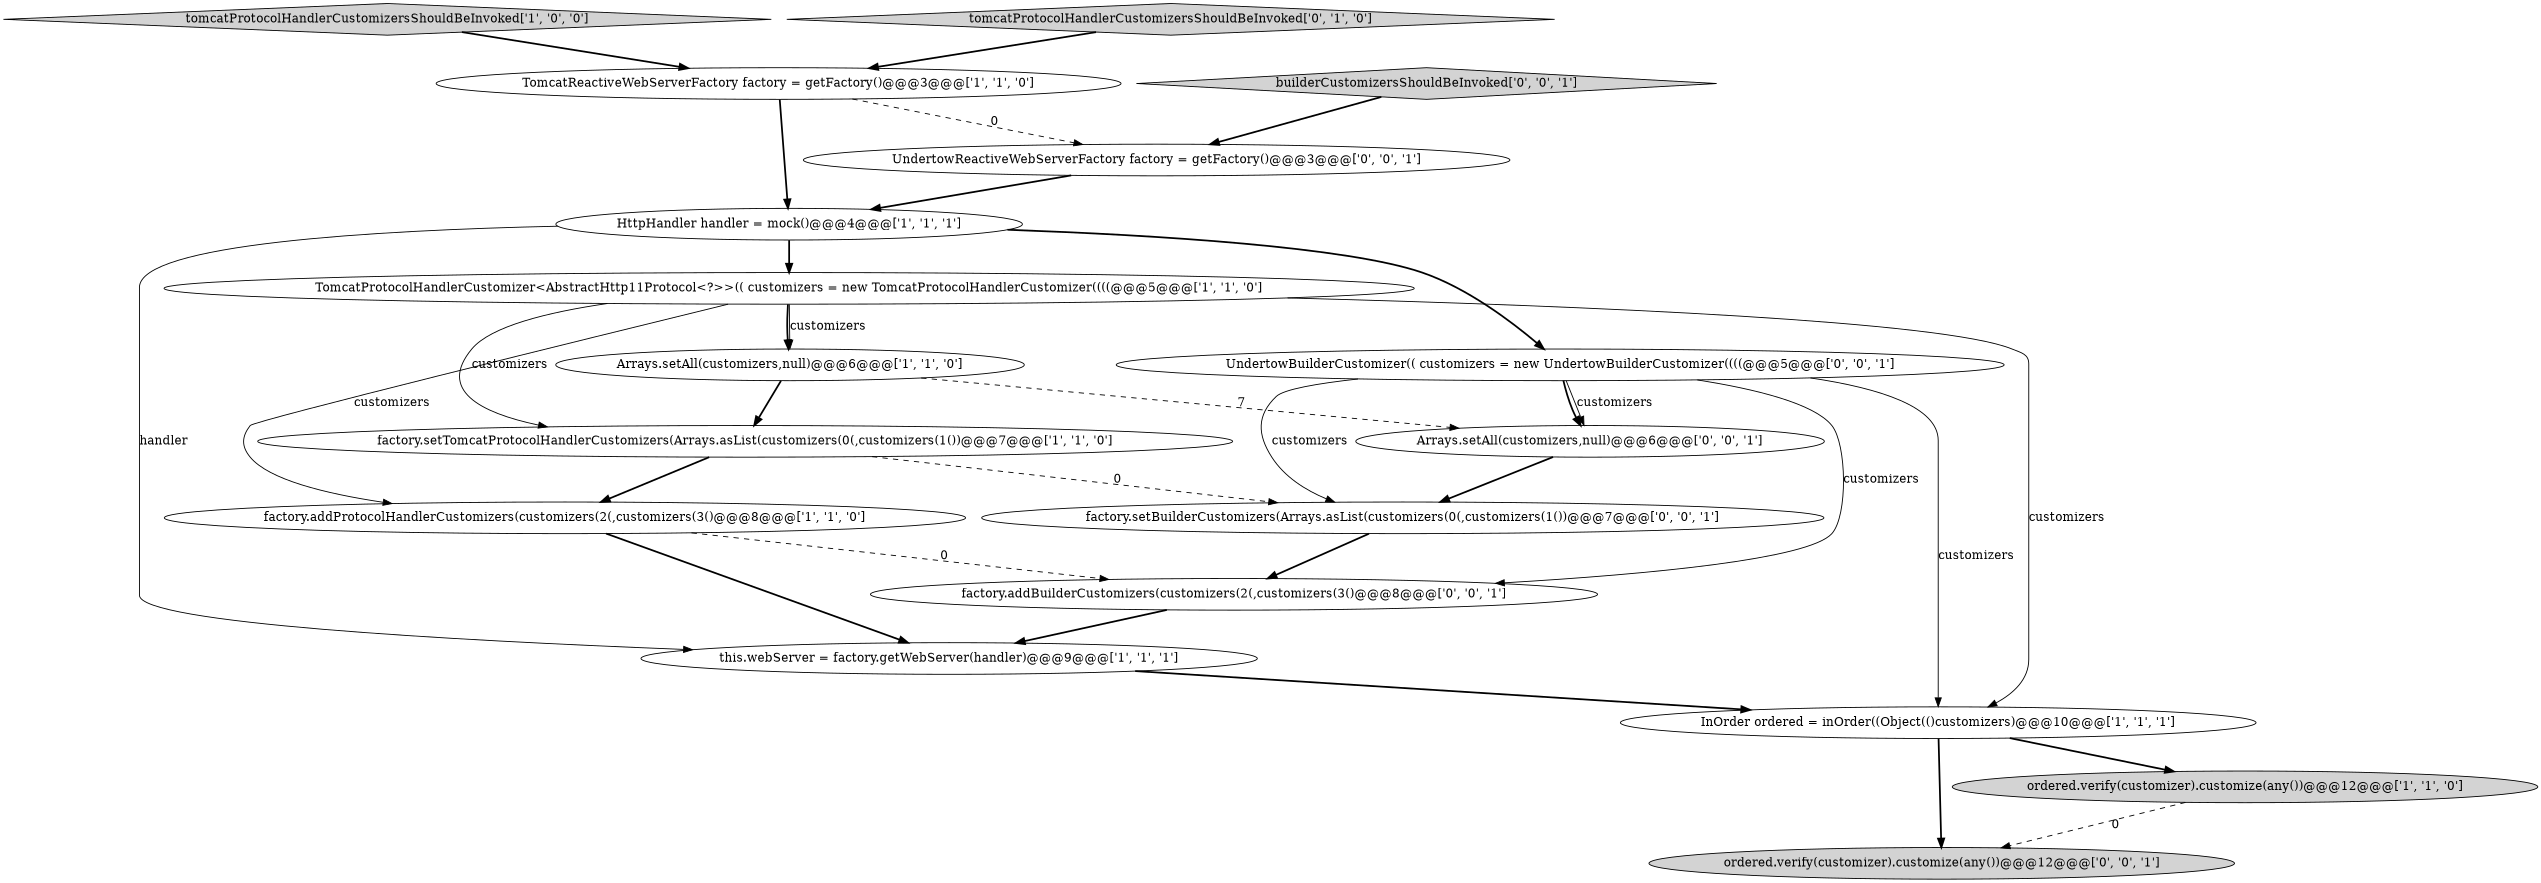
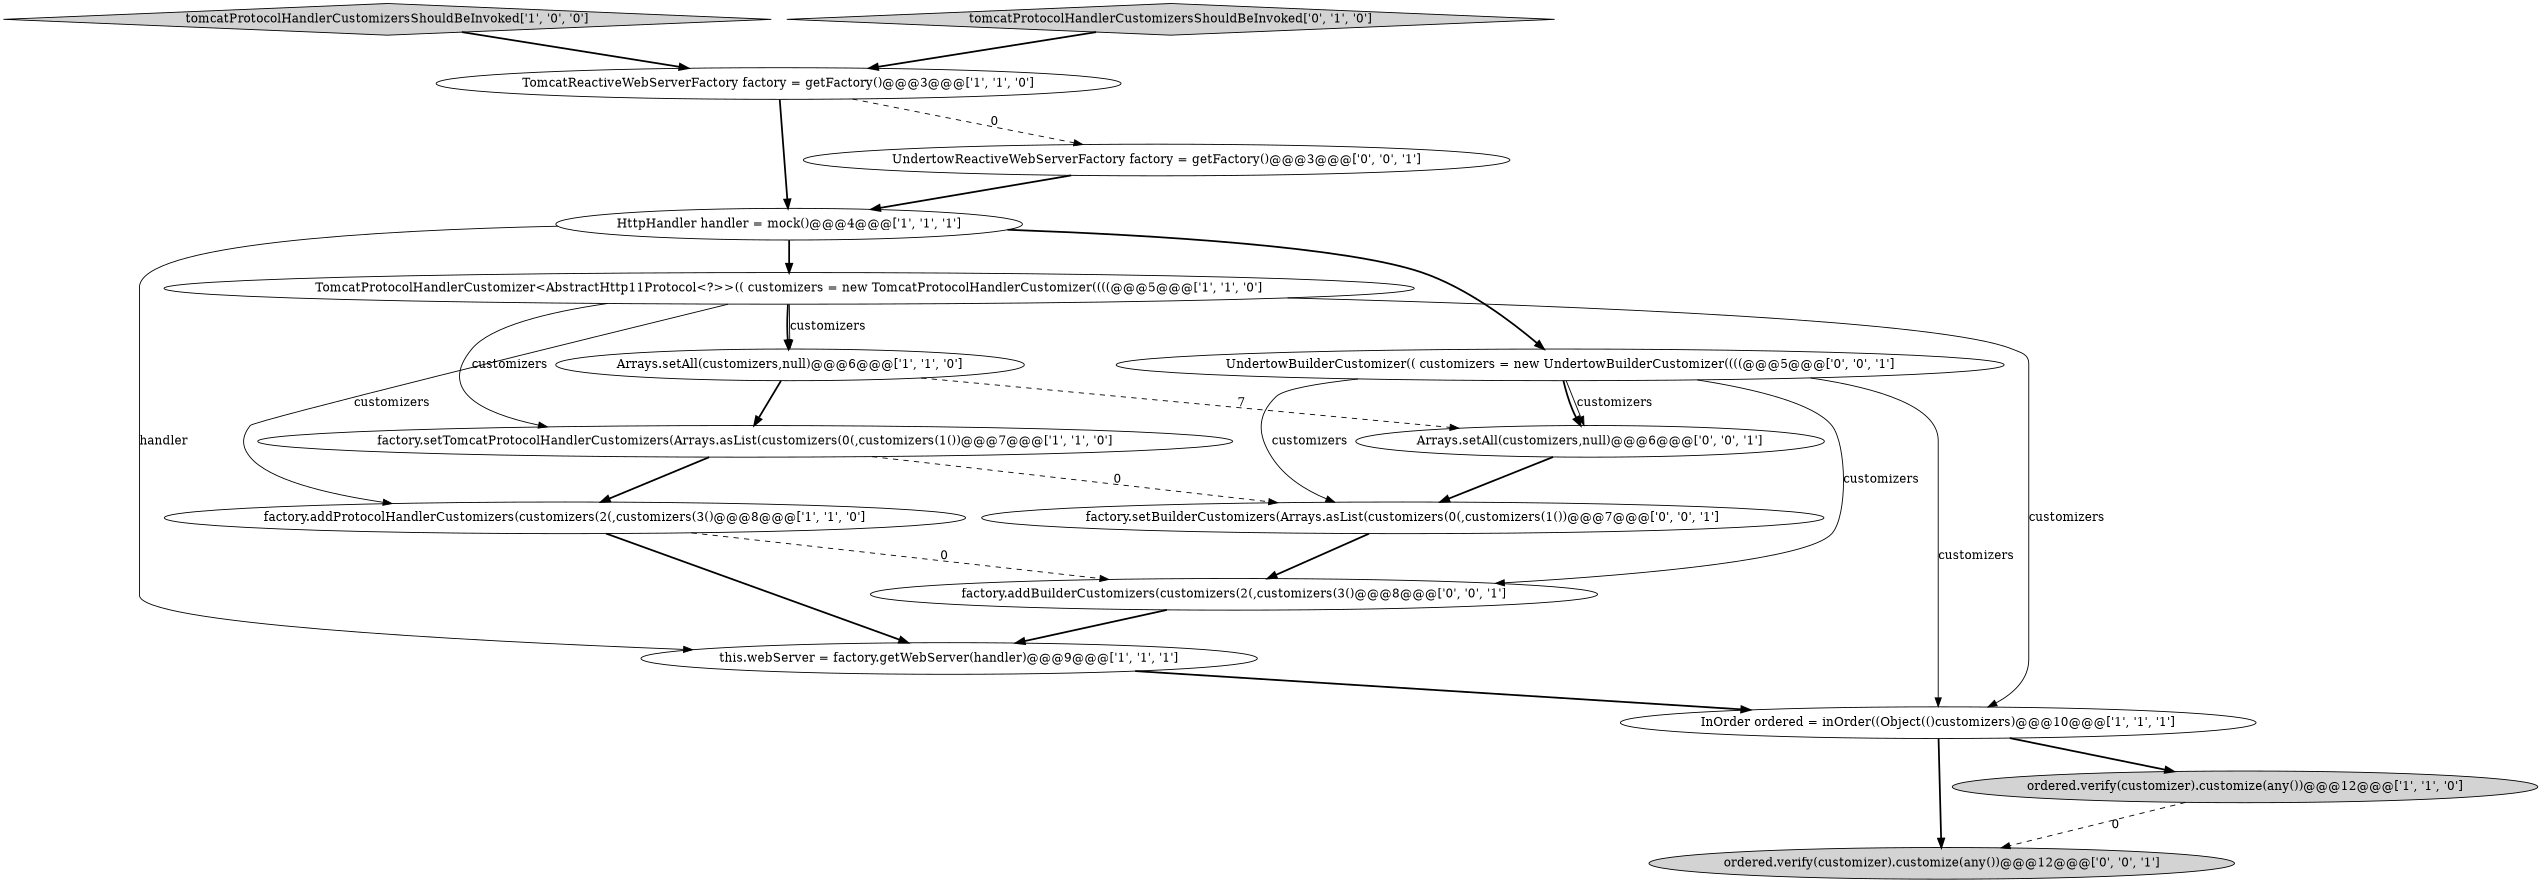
node "builderCustomizersShouldBeInvoked['0', '0', '1']": removed
